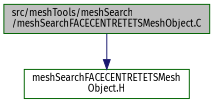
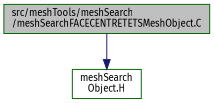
node "meshSearchFACECENTRETETSMesh Object.H": label "meshSearchFACECENTRETETSMesh Object.H" -> "meshSearch Object.H"
